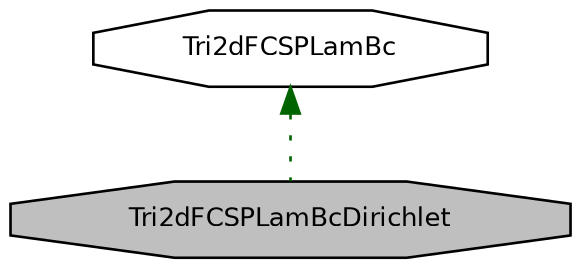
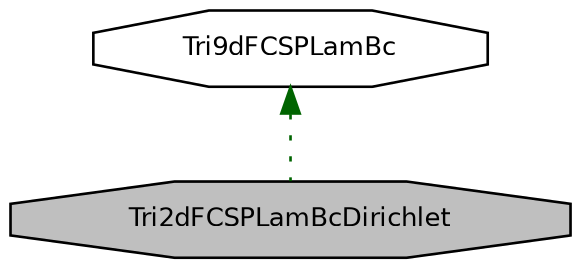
node "Tri2dFCSPLamBc": label "Tri2dFCSPLamBc" -> "Tri9dFCSPLamBc"
